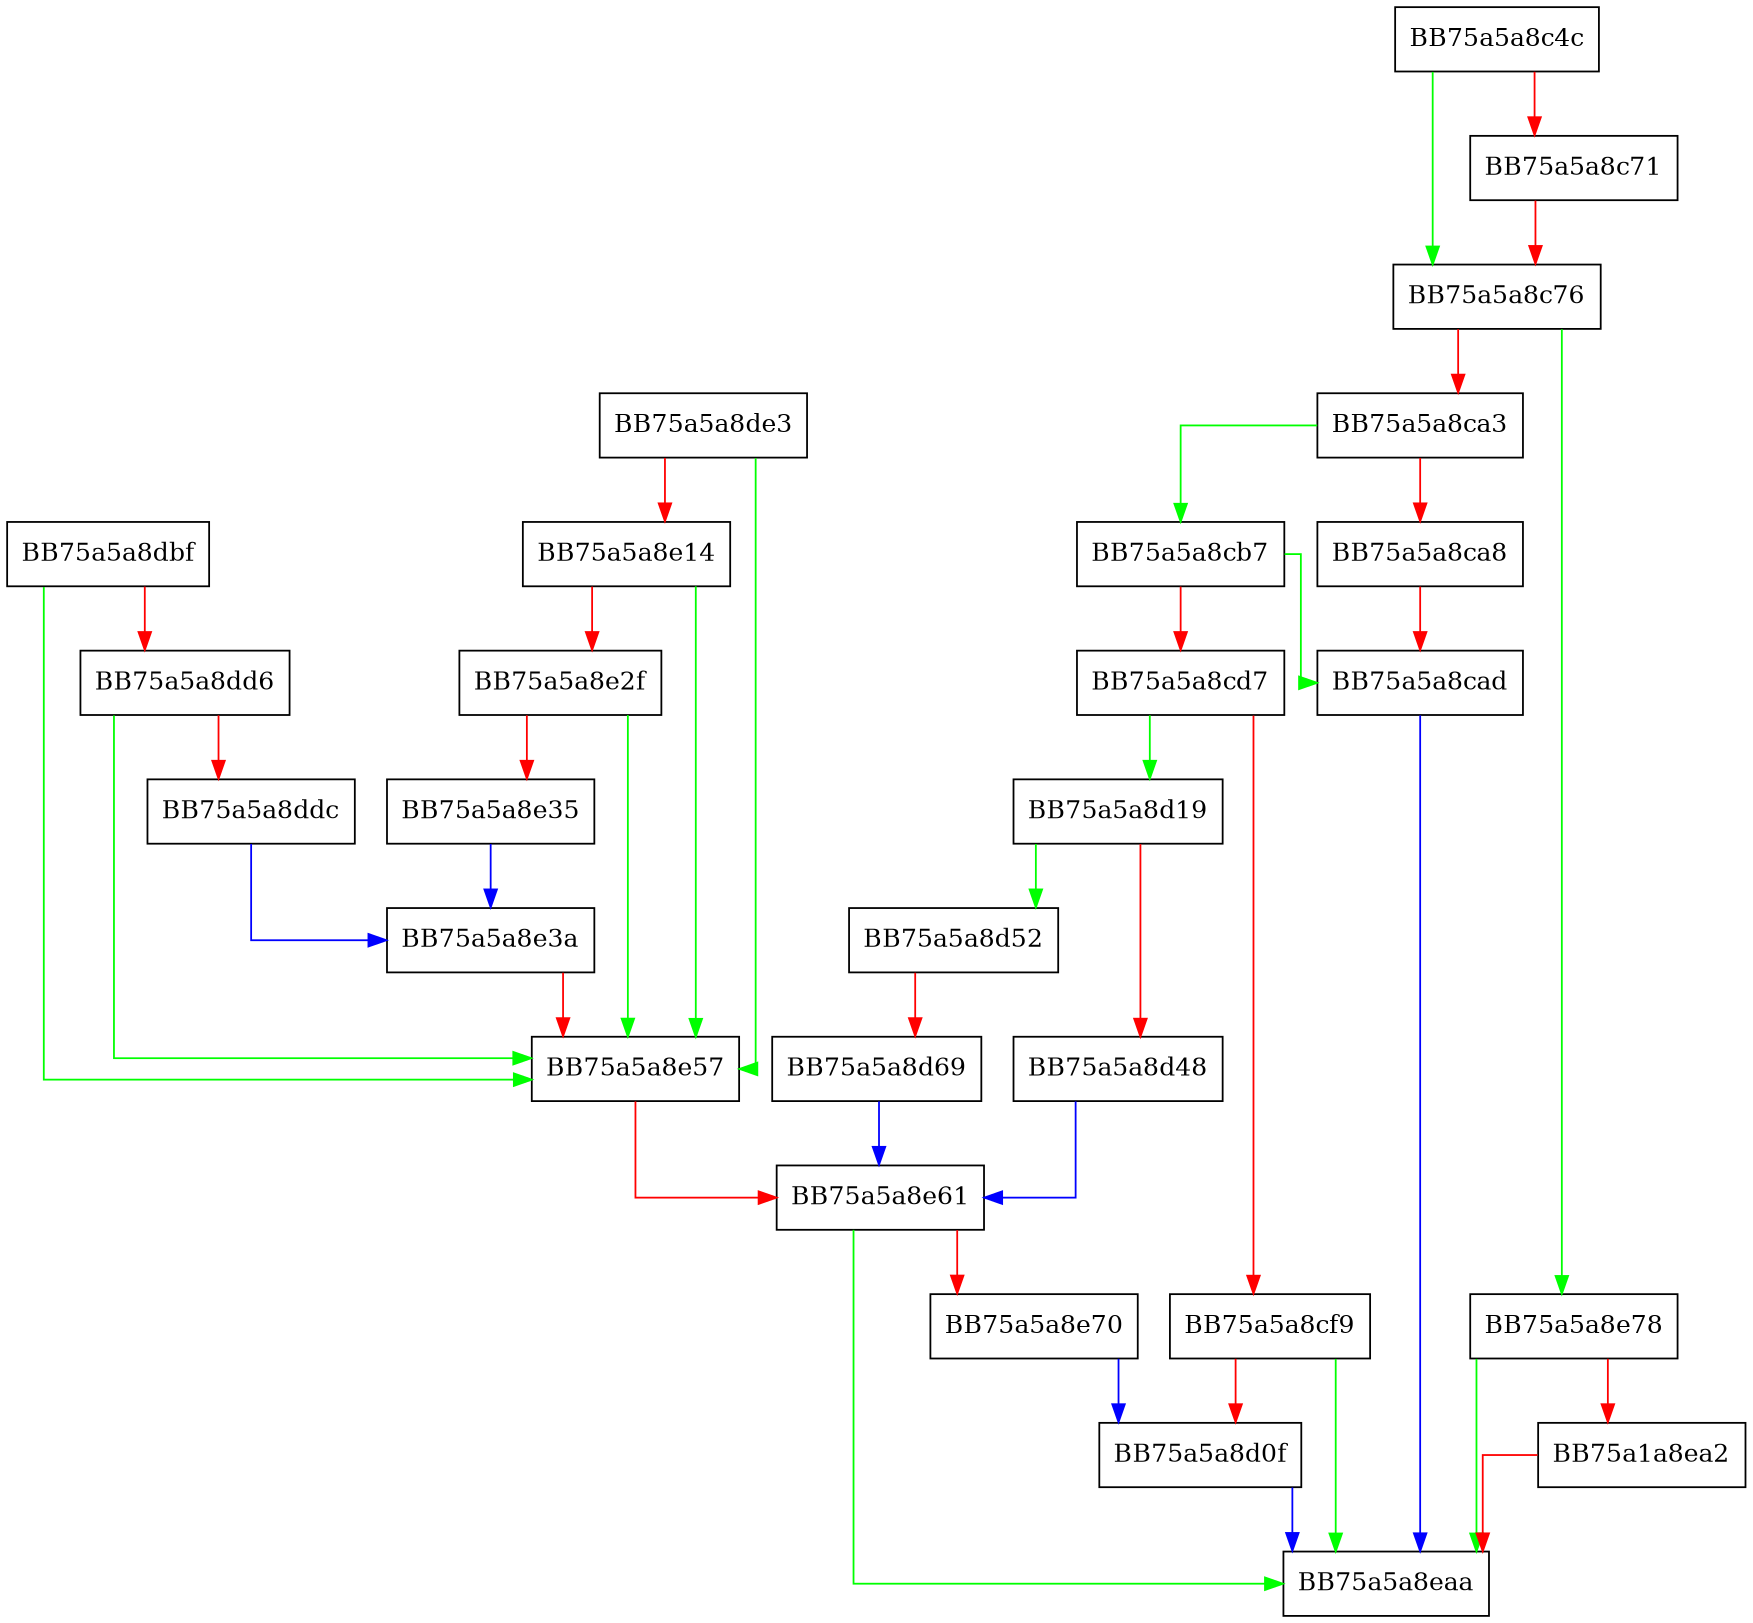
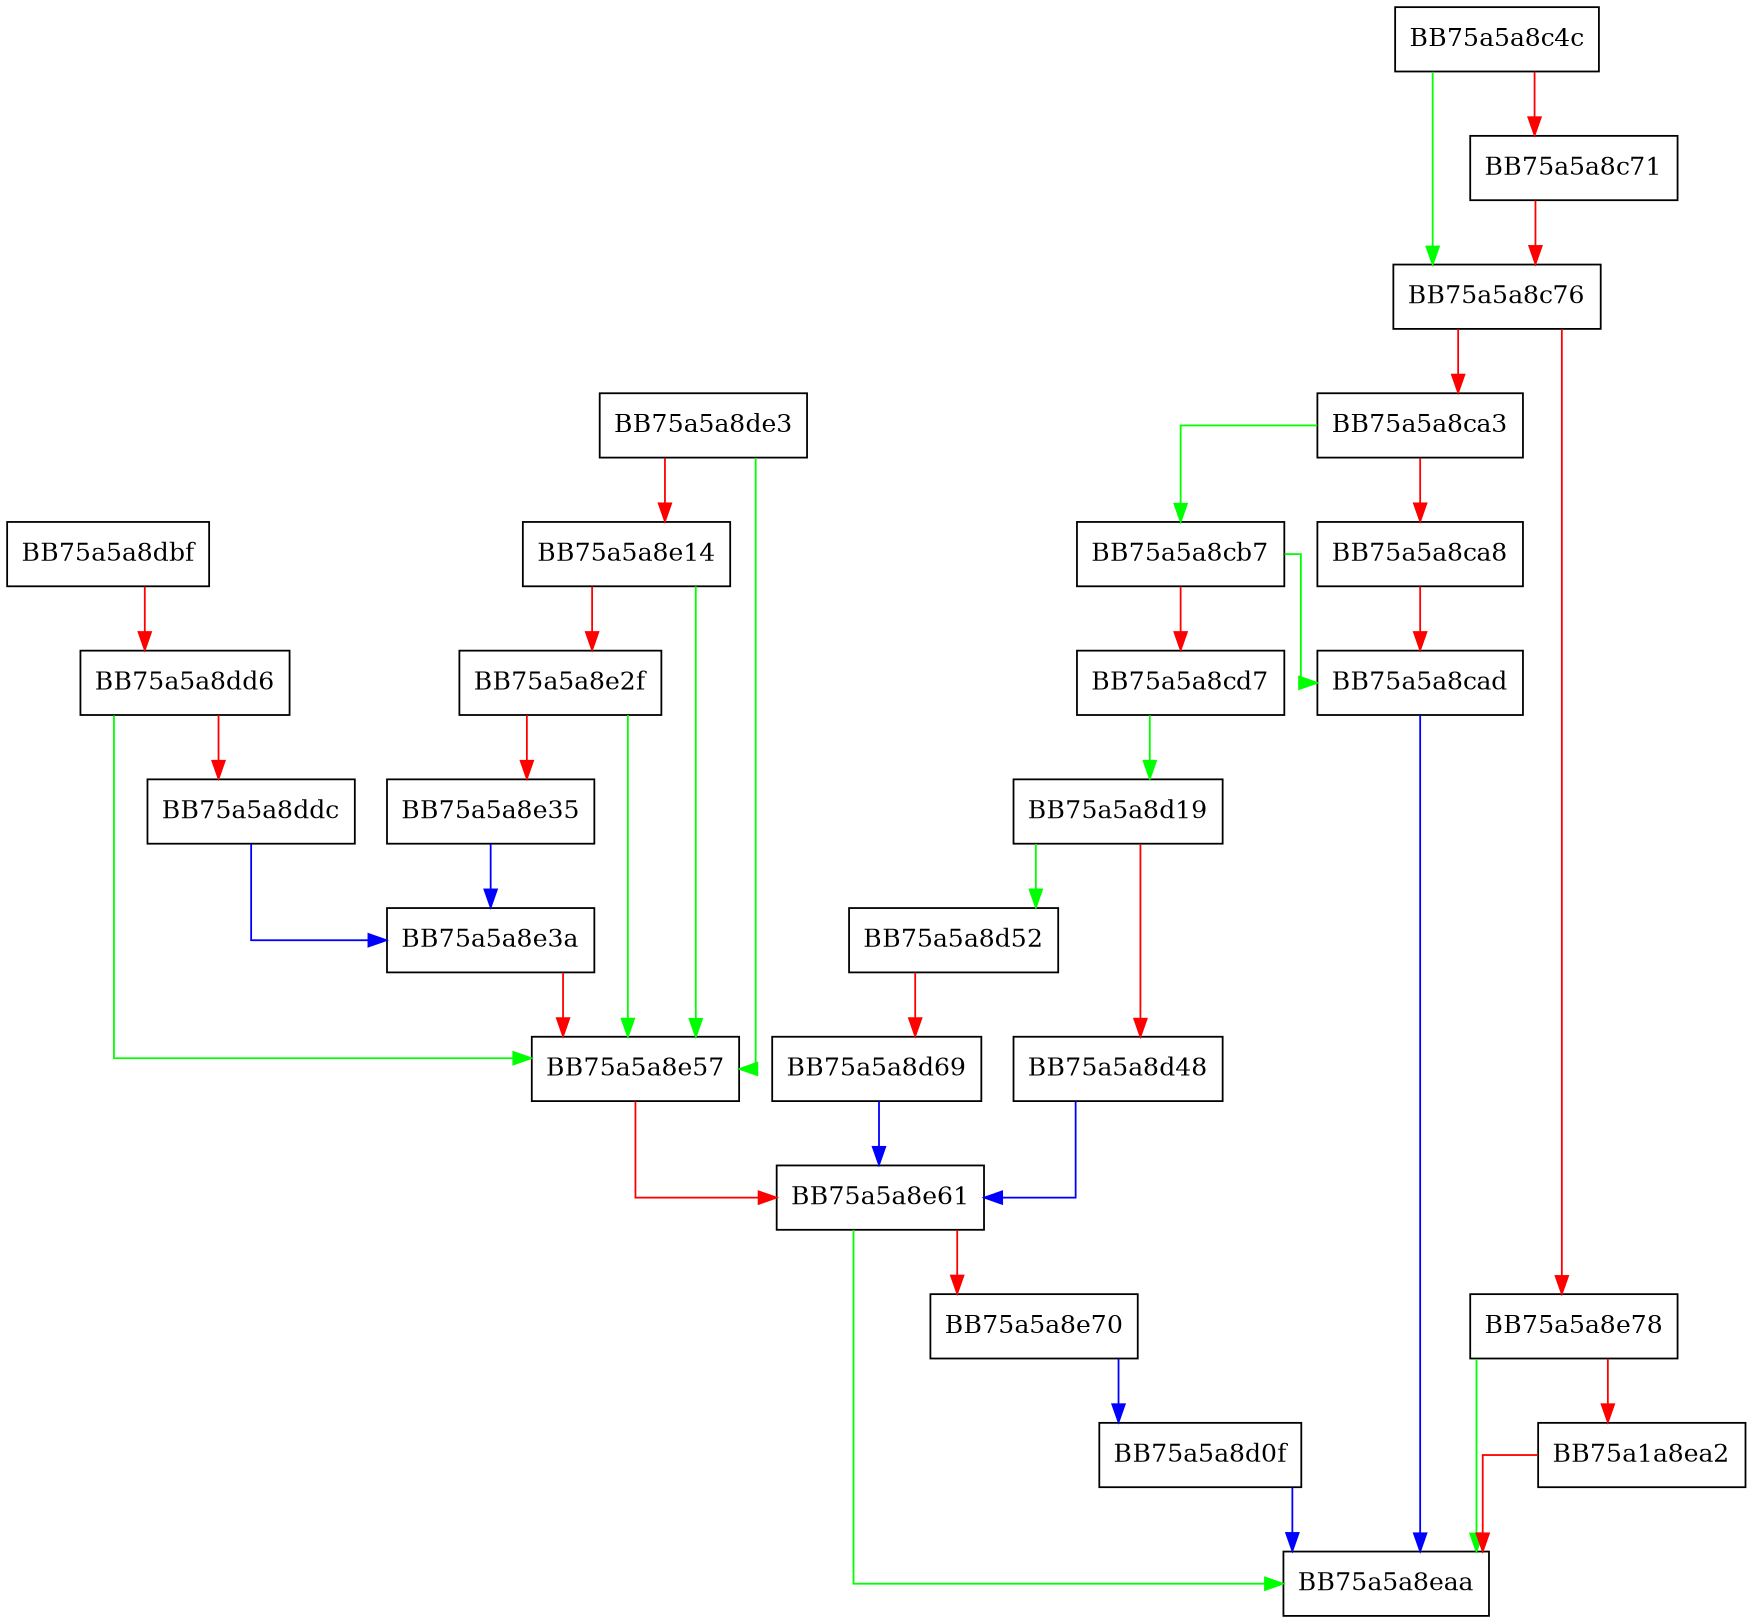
edge "BB75a5a8c76" -> "BB75a5a8e78": color green -> red
edge "BB75a5a8dbf" -> "BB75a5a8e57": removed
node "BB75a5a8cf9": removed
